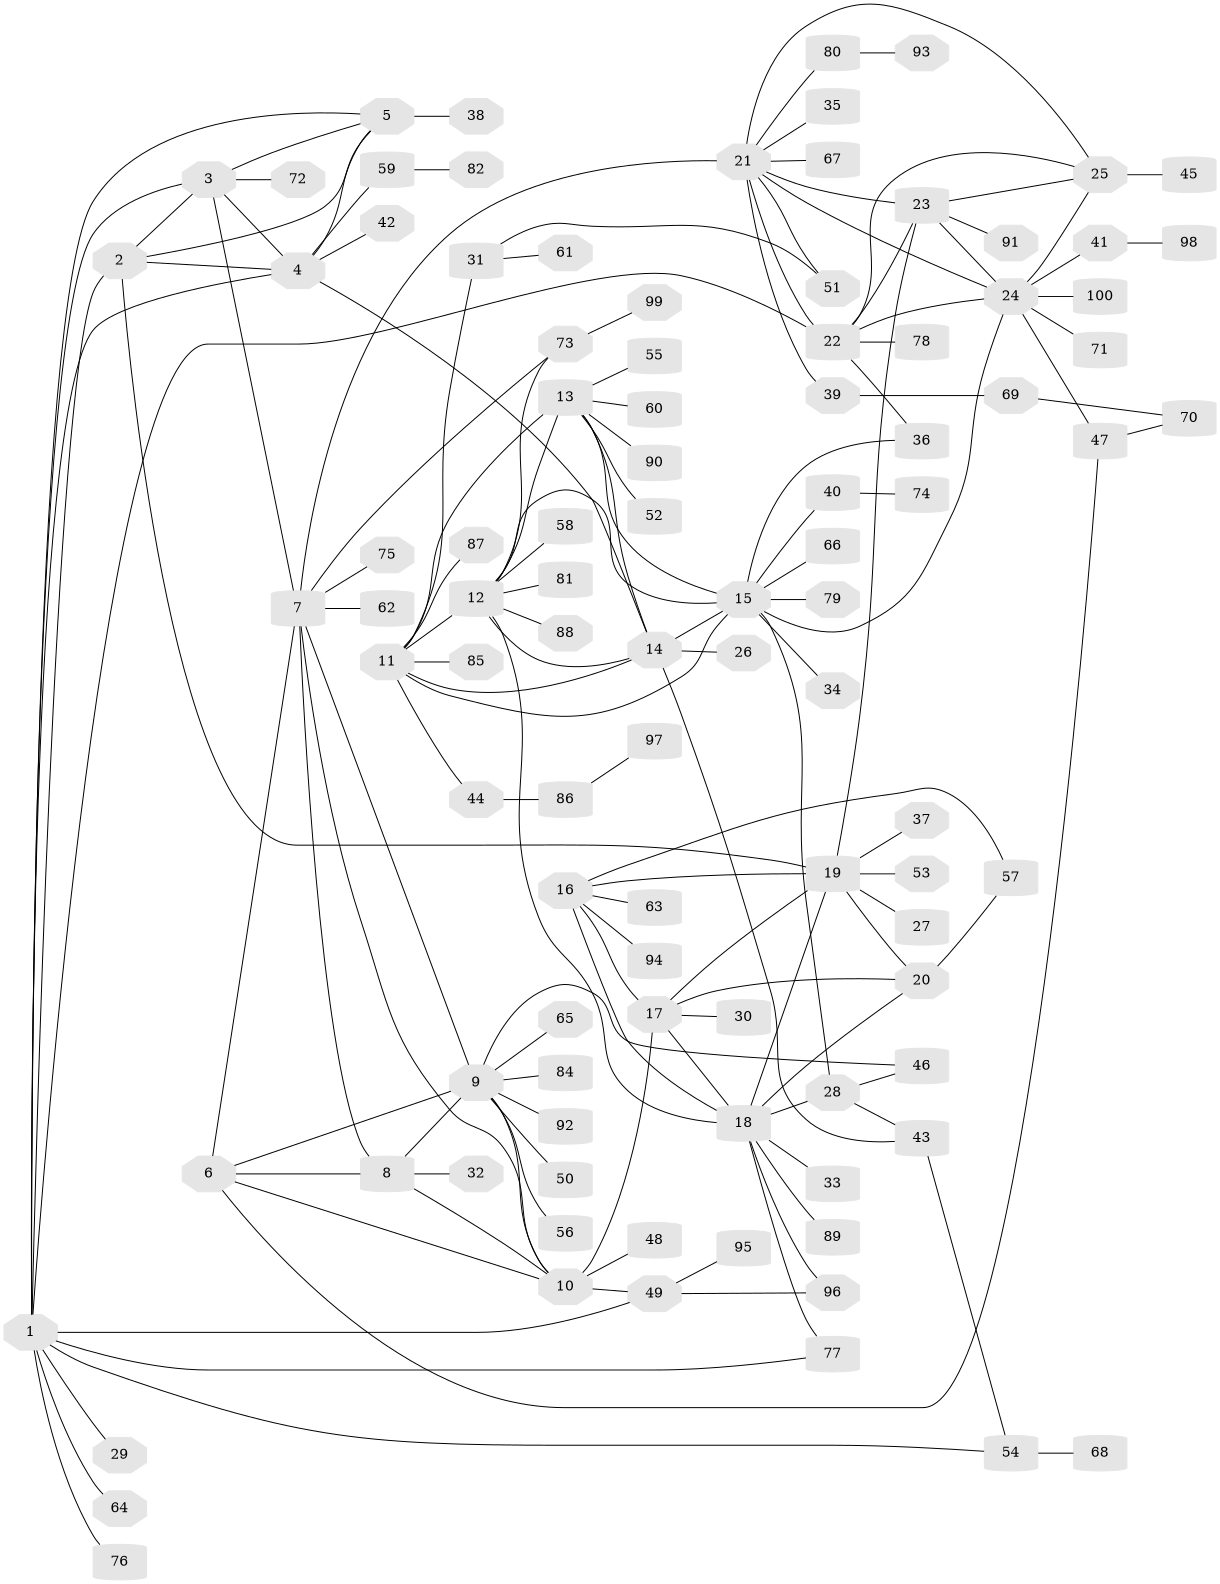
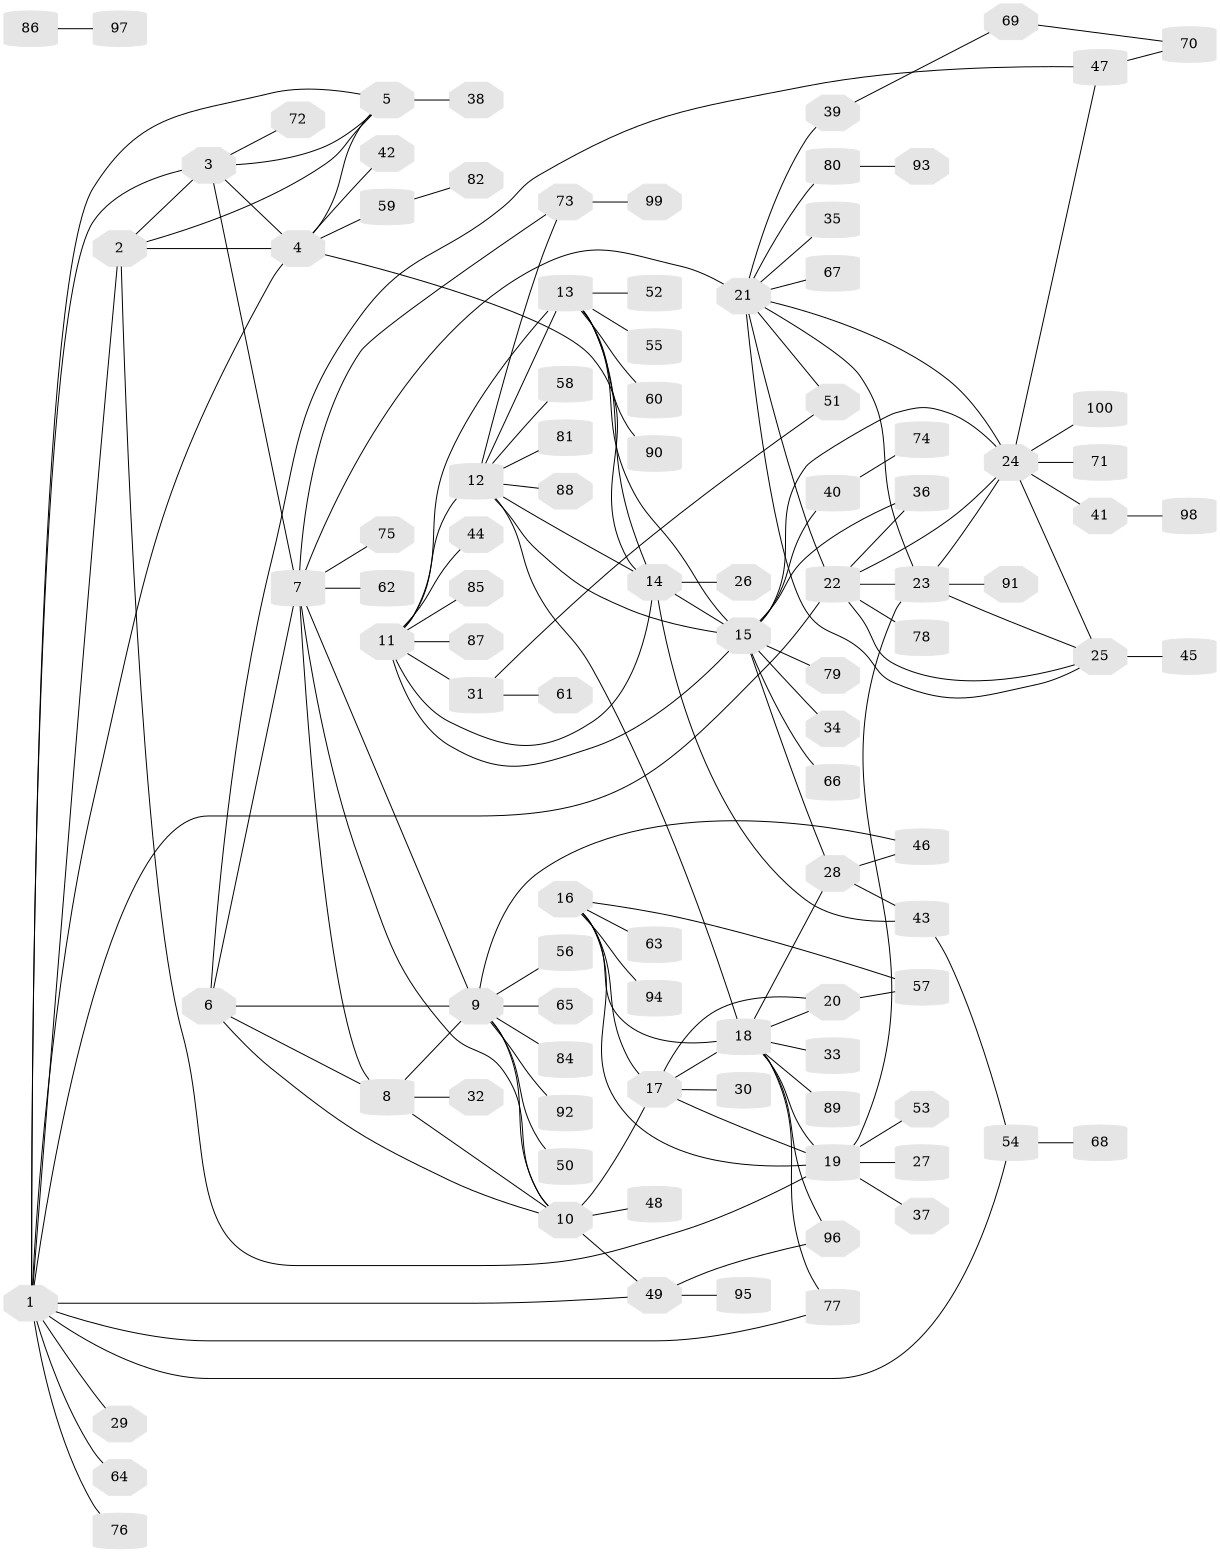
edge "44" -- "86": removed
edge "19" -- "20": removed
